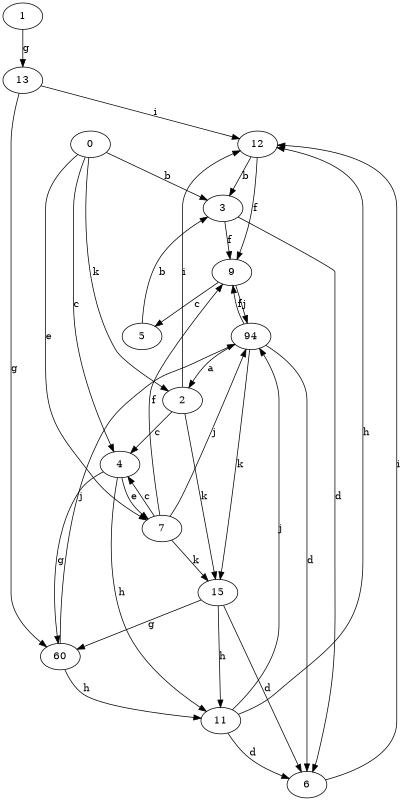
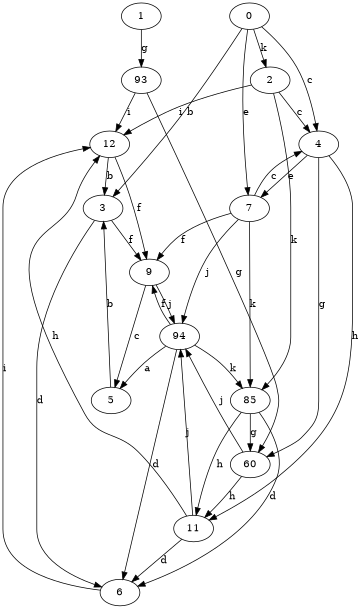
node "13": label "13" -> "93"
edge "94" -> "2": now "94" -> "5"
node "15": label "15" -> "85"
